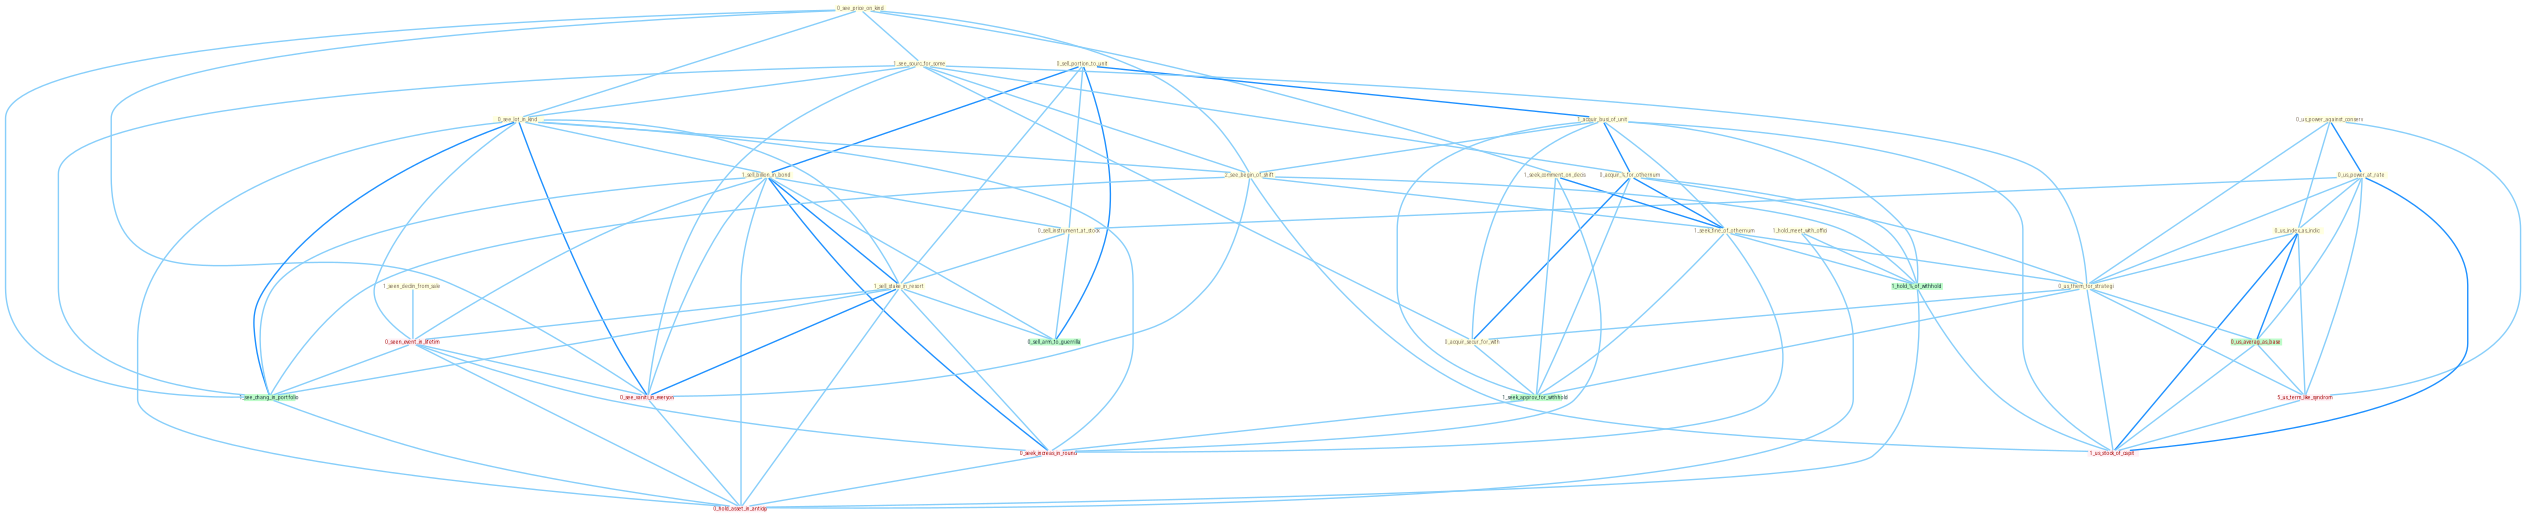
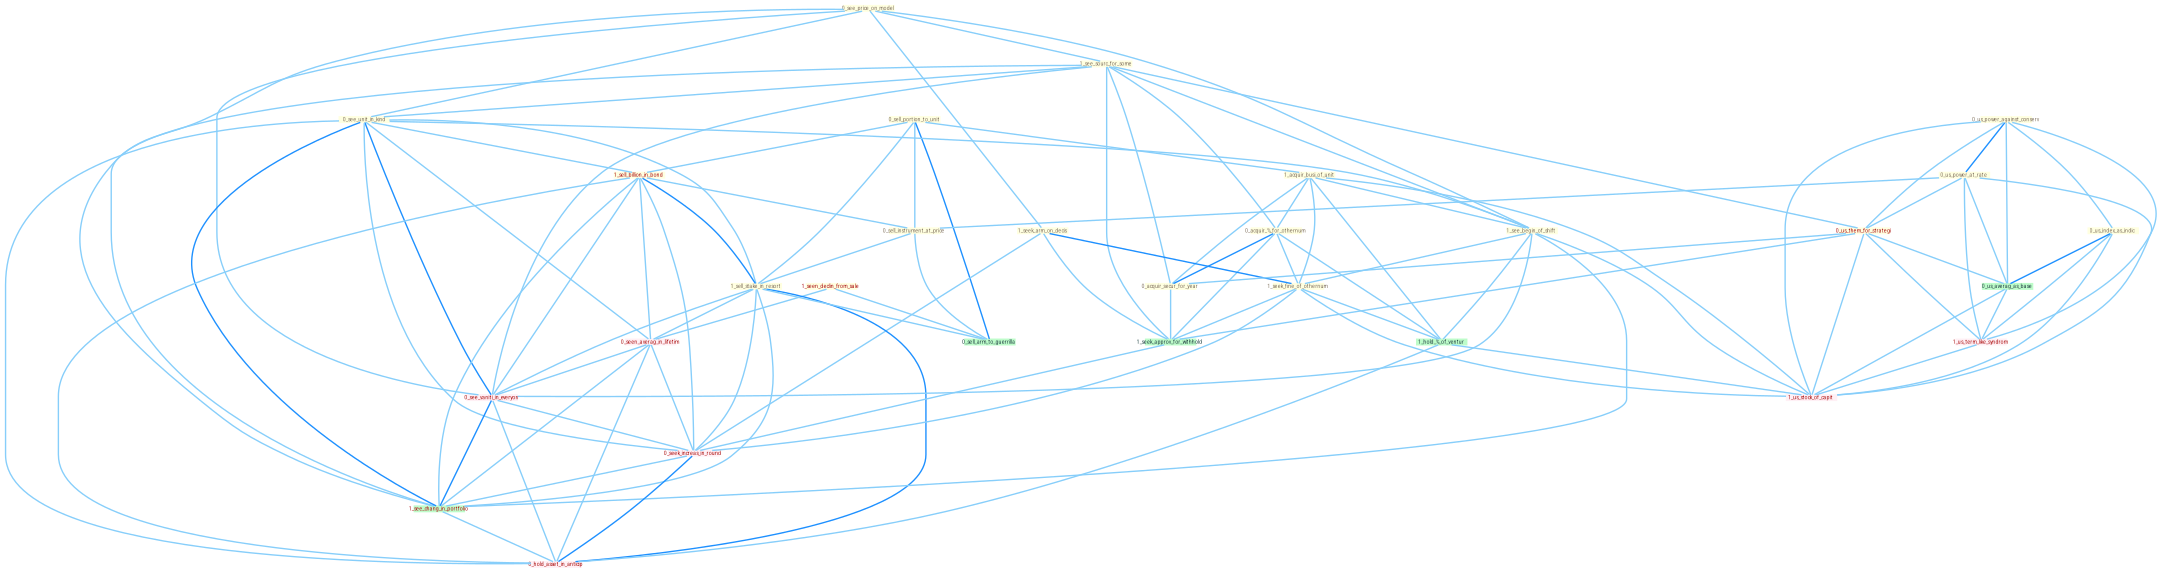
node "0_see_price_on_kind": label "0_see_price_on_kind" -> "0_see_price_on_model"
edge "0_sell_portion_to_unit" -- "1_acquir_busi_of_unit": color #1e90ff -> #87cefa
node "0_see_lot_in_kind": label "0_see_lot_in_kind" -> "0_see_unit_in_kind"
edge "0_sell_portion_to_unit" -- "1_sell_billion_in_bond": color #1e90ff -> #87cefa
edge "1_acquir_busi_of_unit" -- "0_acquir_%_for_othernum": color #1e90ff -> #87cefa
node "1_sell_billion_in_bond": fontcolor #8b7d6b -> #b22222
node "2_see_begin_of_shift": label "2_see_begin_of_shift" -> "1_see_begin_of_shift"
node "1_seek_comment_on_decis": label "1_seek_comment_on_decis" -> "1_seek_arm_on_decis"
edge "0_us_power_against_conserv" -- "1_us_stock_of_capit": added
edge "0_acquir_%_for_othernum" -- "1_seek_fine_of_othernum": color #1e90ff -> #87cefa
edge "0_us_power_against_conserv" -- "0_us_averag_as_base": added
edge "0_us_power_at_rate" -- "0_us_index_as_indic": removed
node "0_sell_instrument_at_stock": label "0_sell_instrument_at_stock" -> "0_sell_instrument_at_price"
node "1_hold_meet_with_offici": removed
edge "0_acquir_%_for_othernum" -- "0_us_them_for_strategi": removed
edge "1_acquir_busi_of_unit" -- "1_seek_approv_for_withhold": now "1_see_sourc_for_some" -- "1_seek_approv_for_withhold"
edge "1_sell_billion_in_bond" -- "0_sell_arm_to_guerrilla": now "1_seen_declin_from_sale" -- "0_sell_arm_to_guerrilla"
edge "0_us_index_as_indic" -- "0_us_them_for_strategi": removed
edge "1_seek_fine_of_othernum" -- "0_us_them_for_strategi": now "1_seek_fine_of_othernum" -- "1_us_stock_of_capit"
node "1_seen_declin_from_sale": fontcolor #8b7d6b -> #b22222
node "1_hold_%_of_withhold": label "1_hold_%_of_withhold" -> "1_hold_%_of_ventur"
node "0_us_them_for_strategi": fontcolor #8b7d6b -> #b22222
edge "1_sell_billion_in_bond" -- "0_seek_increas_in_round": color #1e90ff -> #87cefa
edge "0_us_index_as_indic" -- "1_us_stock_of_capit": color #1e90ff -> #87cefa
node "0_seen_event_in_lifetim": label "0_seen_event_in_lifetim" -> "0_seen_averag_in_lifetim"
edge "1_sell_stake_in_resort" -- "0_see_vaniti_in_everyon": color #1e90ff -> #87cefa
node "0_acquir_secur_for_with": label "0_acquir_secur_for_with" -> "0_acquir_secur_for_year"
node "0_us_averag_as_base": fontcolor #b22222 -> #2f4f4f
edge "0_us_power_at_rate" -- "1_us_stock_of_capit": color #1e90ff -> #87cefa
node "1_see_chang_in_portfolio": fontcolor #2f4f4f -> #b22222
node "5_us_term_like_syndrom": label "5_us_term_like_syndrom" -> "1_us_term_like_syndrom"
edge "1_sell_stake_in_resort" -- "0_hold_asset_in_anticip": color #87cefa -> #1e90ff
edge "0_see_vaniti_in_everyon" -- "0_seek_increas_in_round": added
edge "0_see_vaniti_in_everyon" -- "1_see_chang_in_portfolio": added
edge "0_seek_increas_in_round" -- "1_see_chang_in_portfolio": added
edge "0_seek_increas_in_round" -- "0_hold_asset_in_anticip": color #87cefa -> #1e90ff
